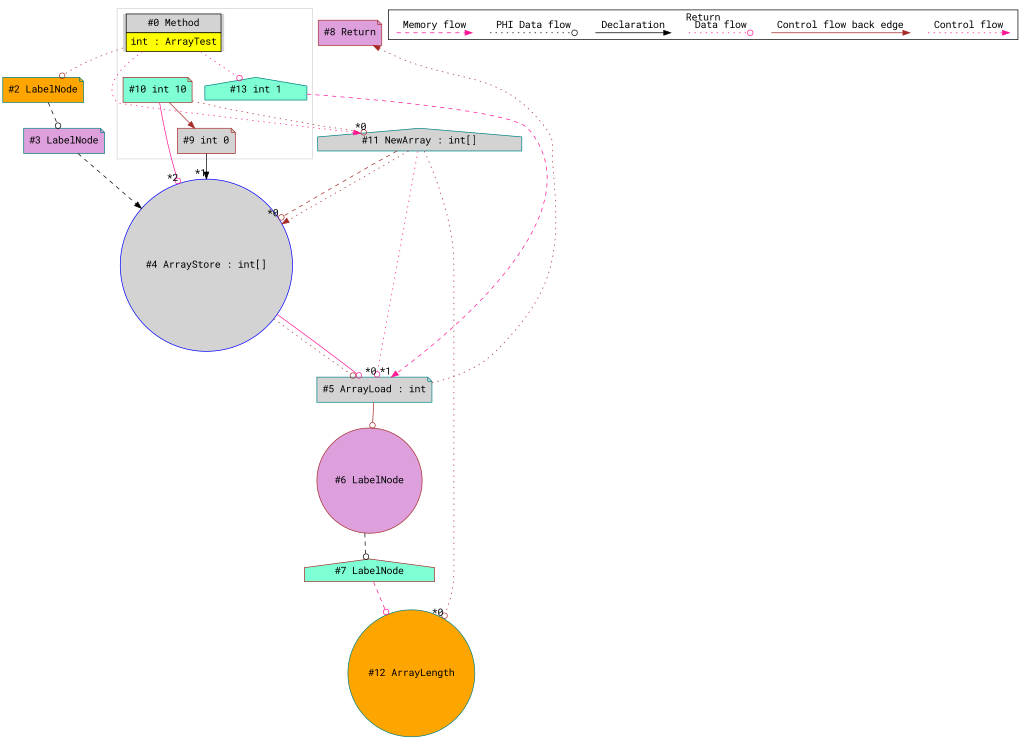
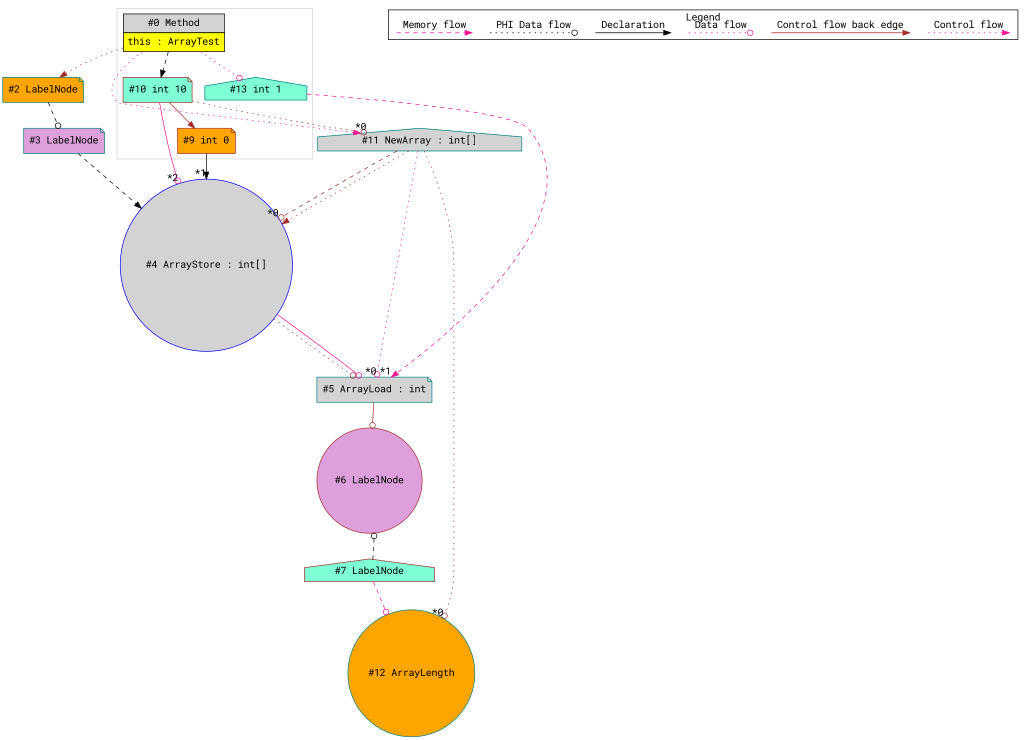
cluster "Return": label "Return" -> "Legend"
node "#8 Return": removed
node "#0 Method": text "int : ArrayTest" -> "this : ArrayTest"
edge "#0 Method" -> "#2 LabelNode": arrowhead odot -> normal
edge "#0 Method" -> "#10 int 10": added
node "#9 int 0": fillcolor lightgrey -> orange
edge "#6 LabelNode" -> "#7 LabelNode": reversed
